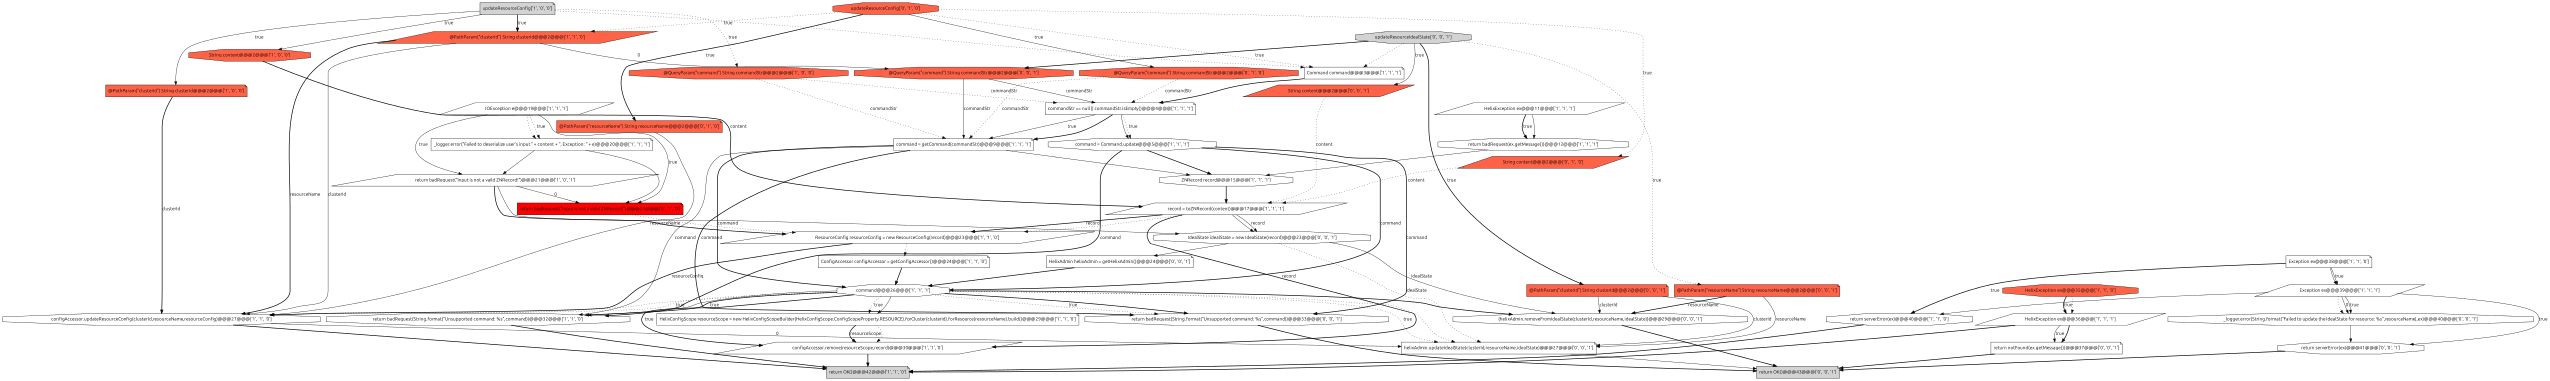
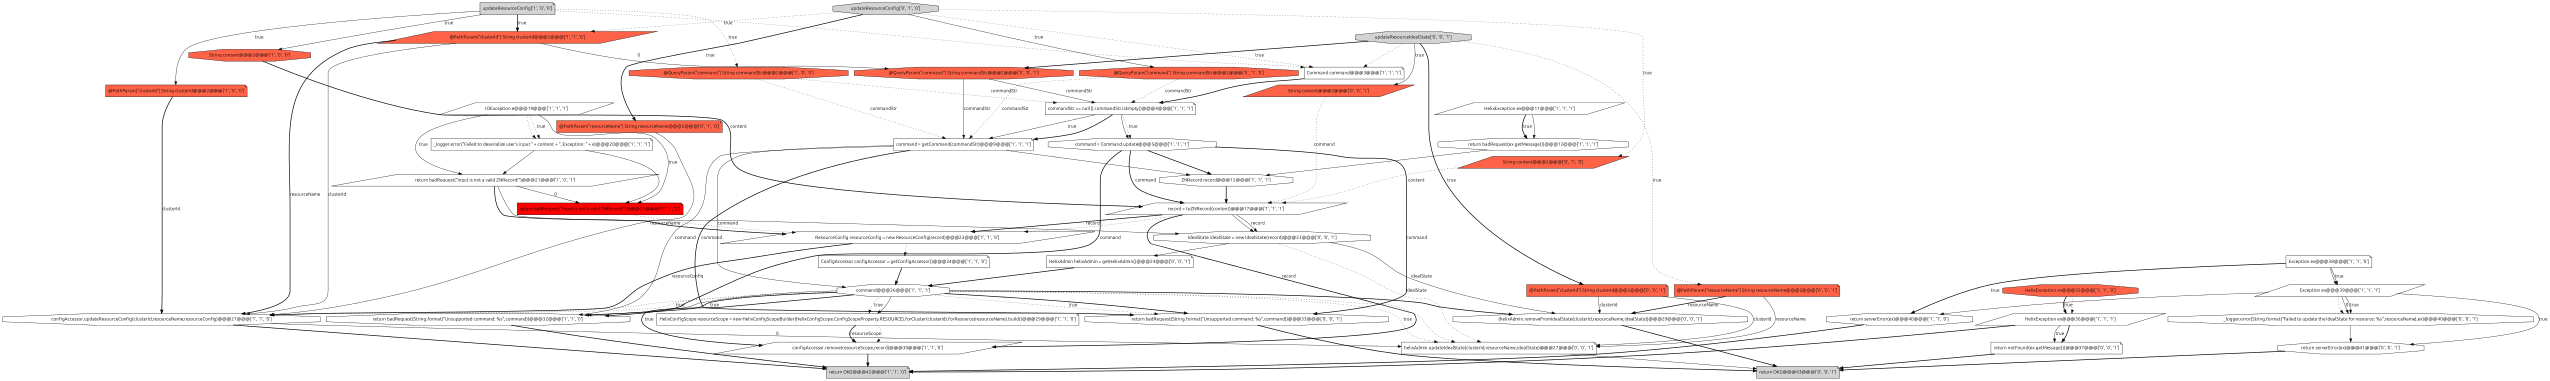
node "updateResourceConfig['0', '1', '0']": fillcolor tomato -> lightgray
edge "String content@@@2@@@['0', '0', '1']" -> "record = toZNRecord(content)@@@17@@@['1', '1', '1']": label "content" -> "command"
edge "command = getCommand(commandStr)@@@9@@@['1', '1', '1']" -> "command@@@26@@@['1', '1', '1']": style bold -> solid
edge "command = Command.update@@@5@@@['1', '1', '1']" -> "command@@@26@@@['1', '1', '1']": now "command = Command.update@@@5@@@['1', '1', '1']" -> "record = toZNRecord(content)@@@17@@@['1', '1', '1']"
